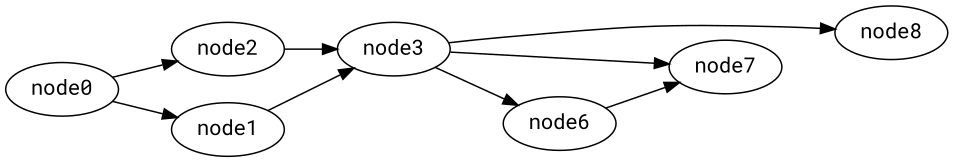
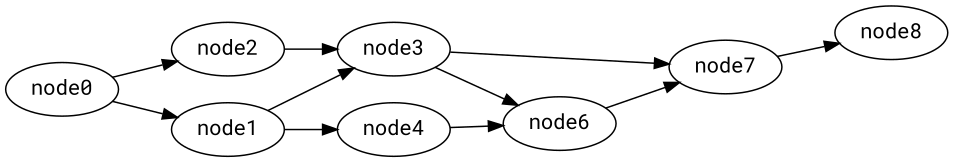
edge "node3" -> "node8": now "node7" -> "node8"
node "node4": added
